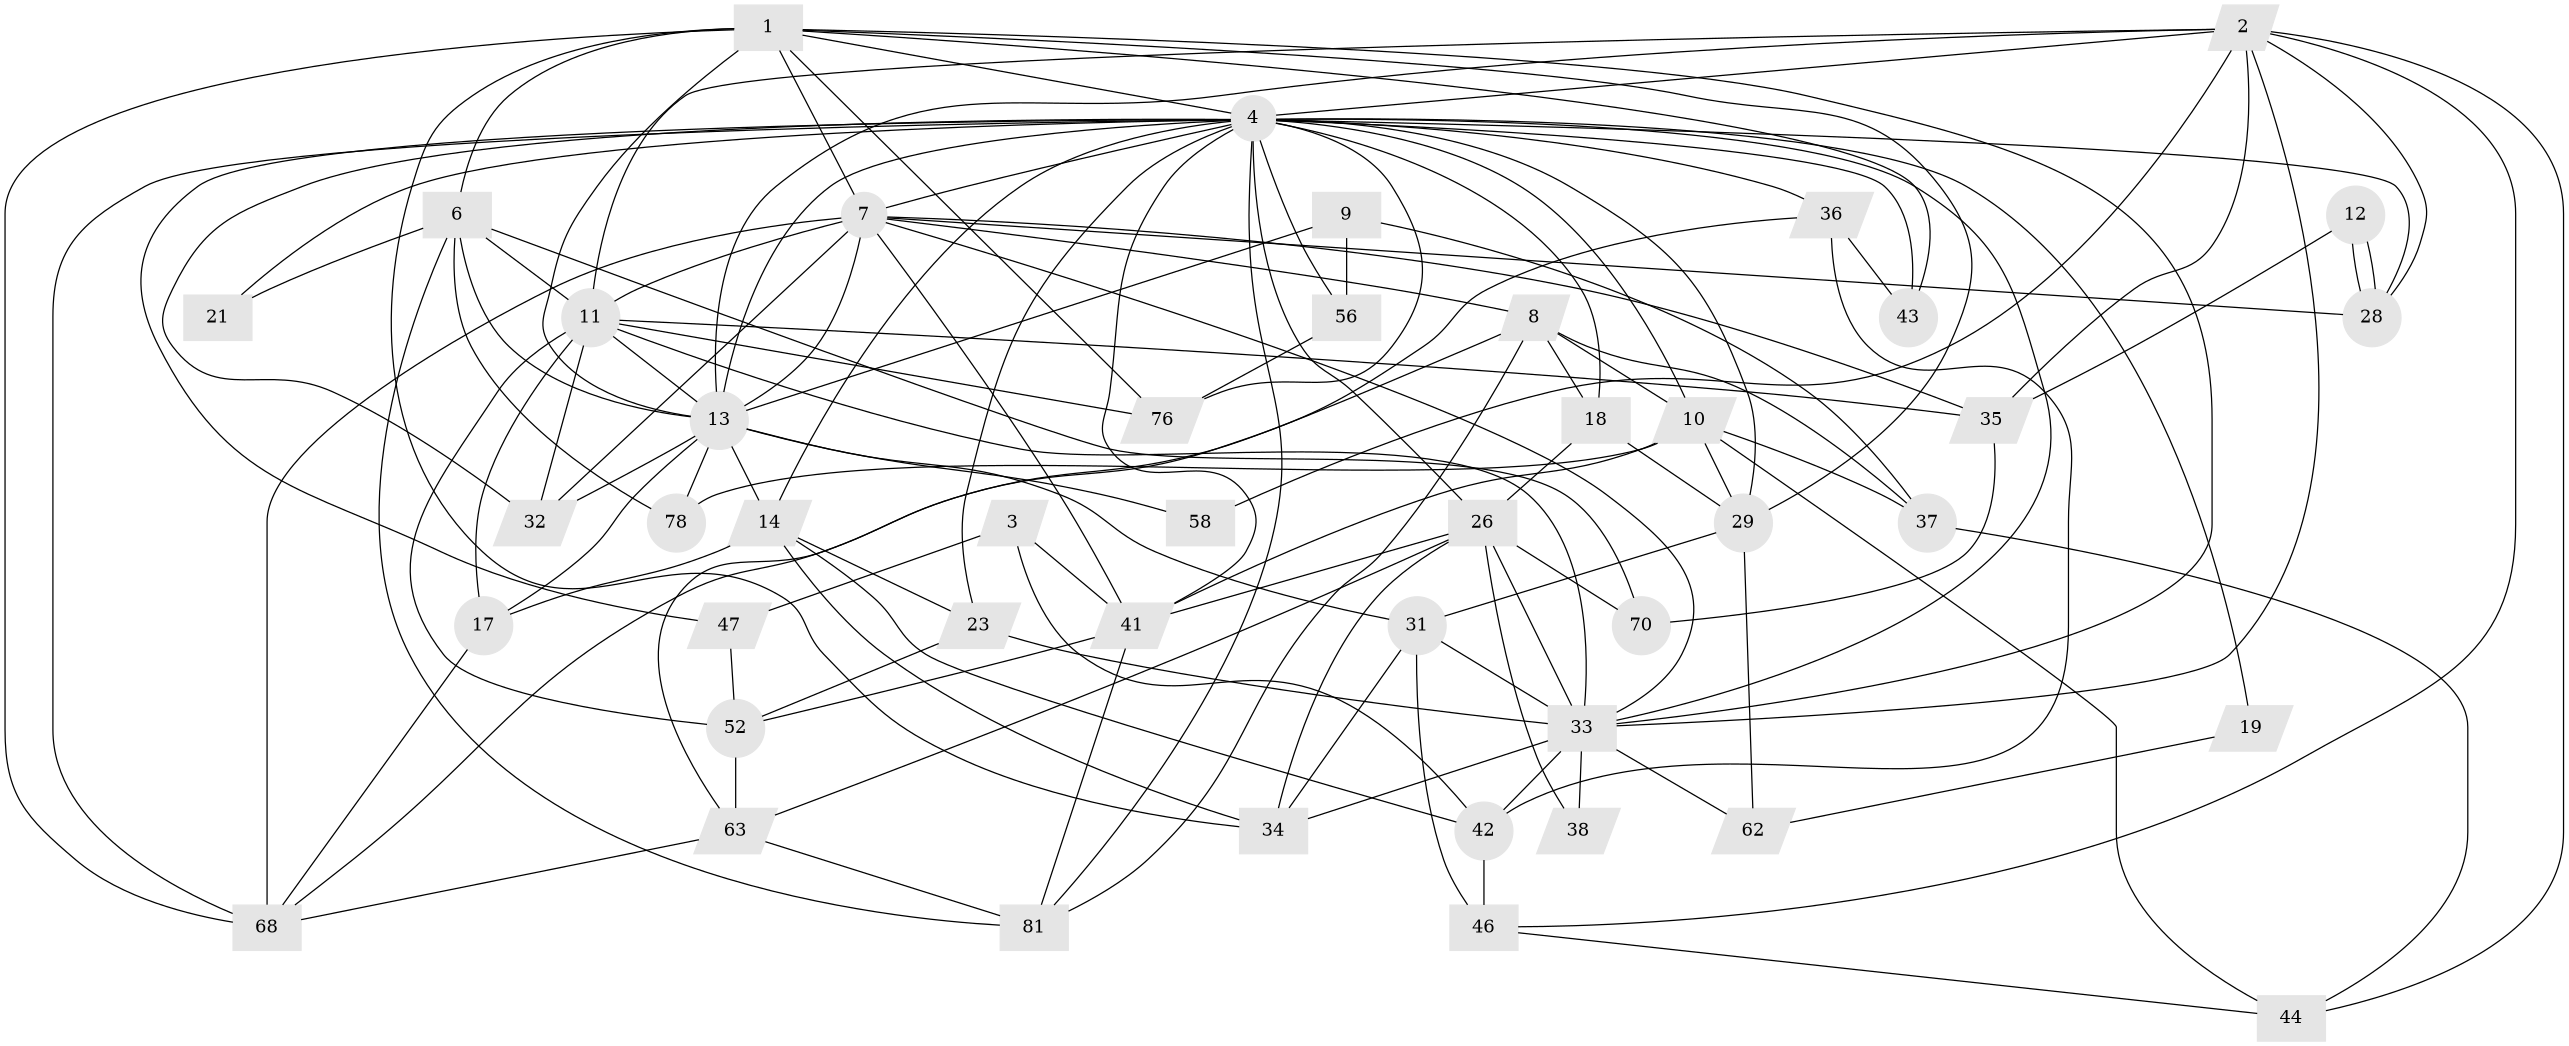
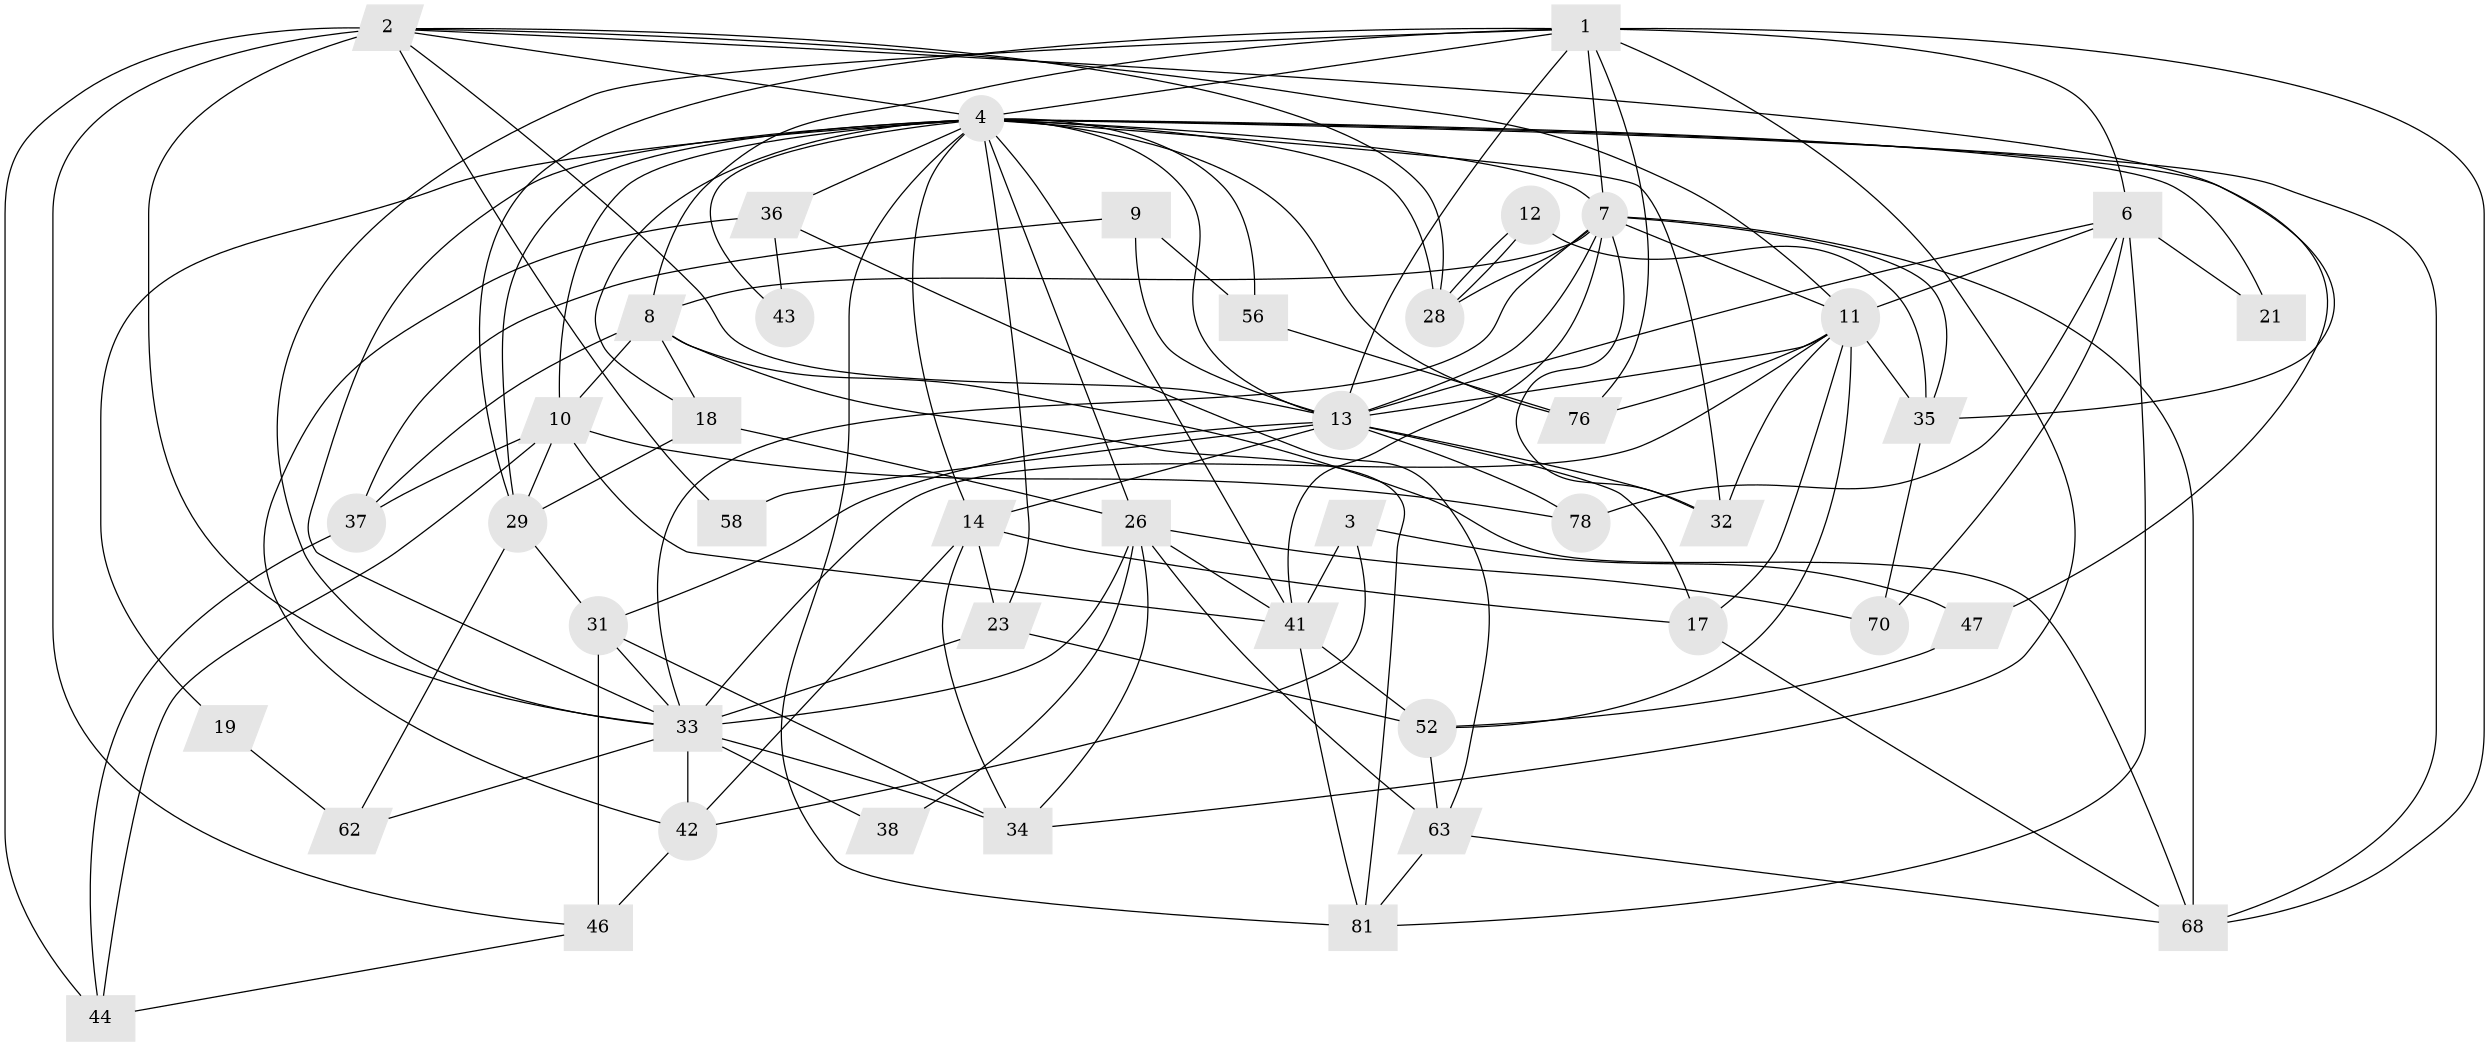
edge "1" -- "43": now "1" -- "8"
